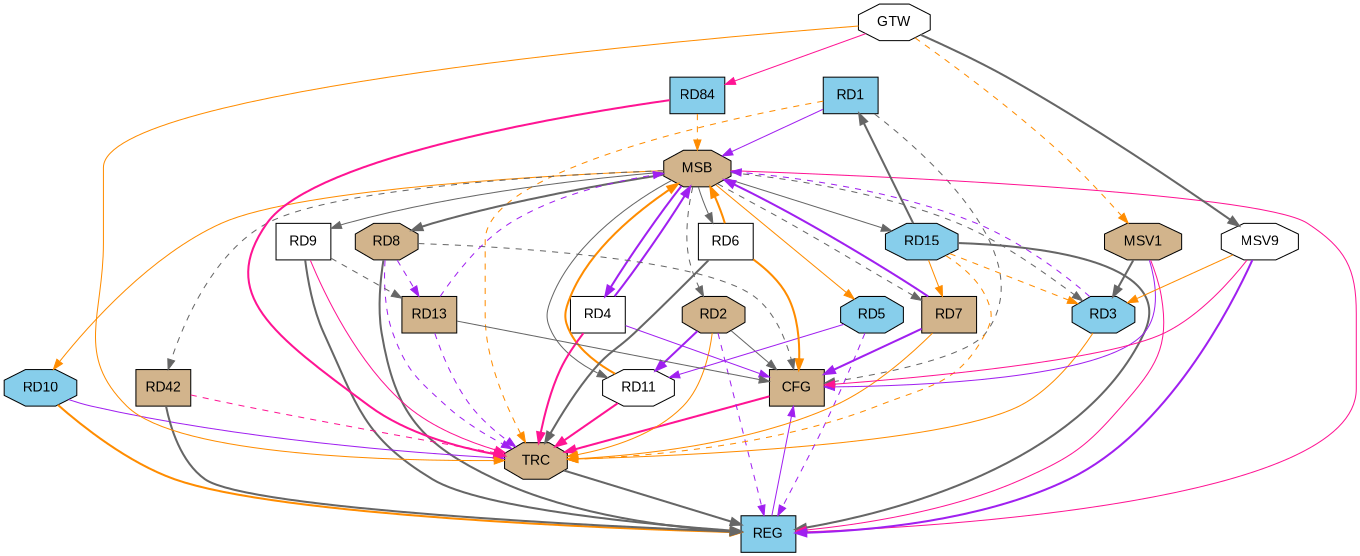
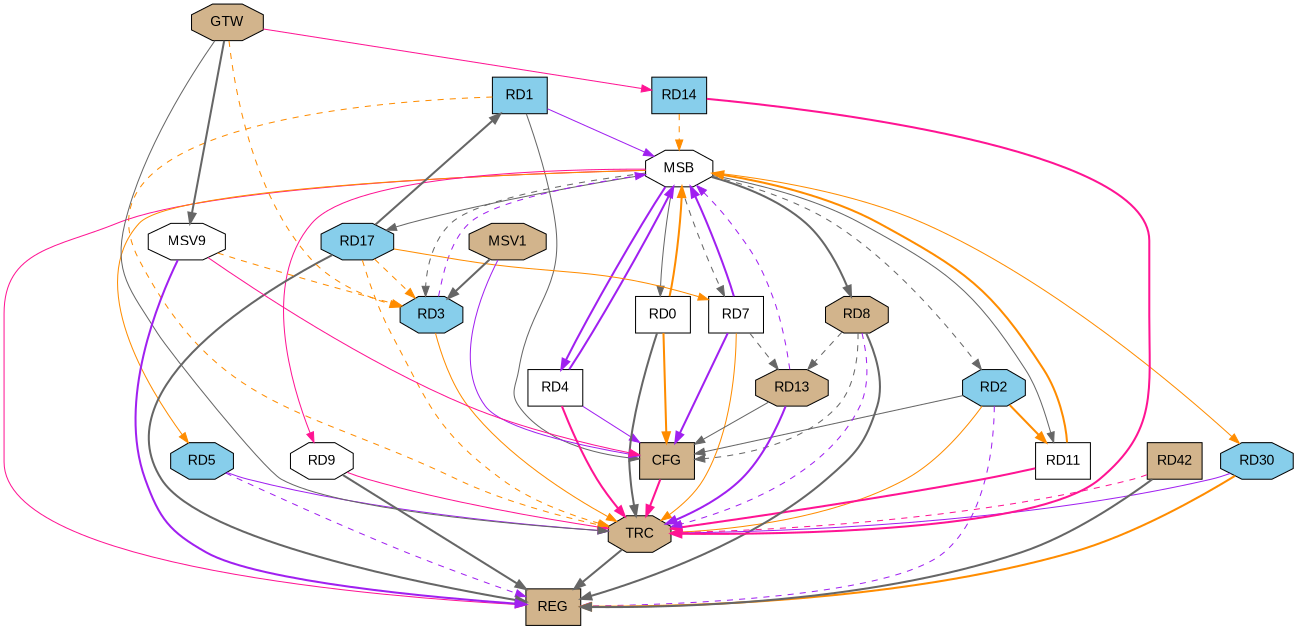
node "GTW": fillcolor white -> tan
node "RD84": label "RD84" -> "RD14"
edge "GTW" -> "MSV1": now "GTW" -> "RD3"
edge "GTW" -> "TRC": color darkorange -> gray40
node "MSB": fillcolor tan -> white
edge "MSB" -> "RD9": color gray40 -> deeppink
edge "MSB" -> "RD42": removed
node "RD9": shape box -> octagon
node "RD6": label "RD6" -> "RD0"
node "RD15": label "RD15" -> "RD17"
edge "RD8" -> "RD13": color purple -> gray40
edge "RD9" -> "RD13": now "RD7" -> "RD13"
edge "MSV9" -> "RD3": style solid -> dashed
edge "RD1" -> "CFG": style dashed -> solid
node "RD13": shape box -> octagon
node "RD2": fillcolor tan -> skyblue
node "RD7": fillcolor tan -> white
edge "RD5" -> "RD11": now "RD5" -> "TRC"
edge "RD2" -> "RD11": color purple -> darkorange
node "RD10": label "RD10" -> "RD30"
node "RD11": shape octagon -> box
edge "RD13" -> "TRC": style dashed -> bold
edge "REG" -> "CFG": removed
edge "MSV1" -> "REG": removed
node "REG": fillcolor skyblue -> tan
